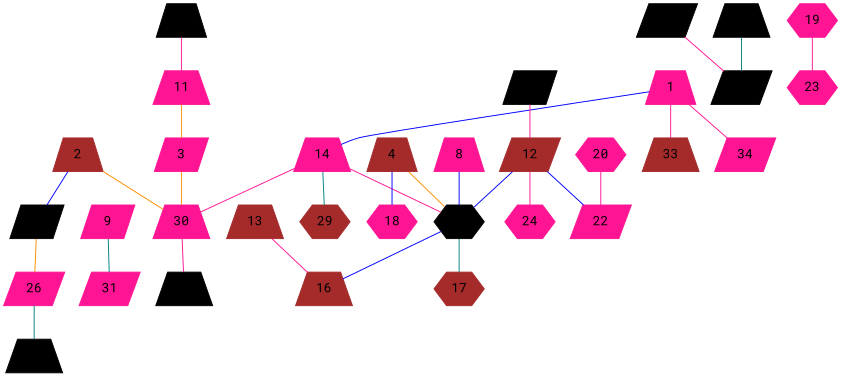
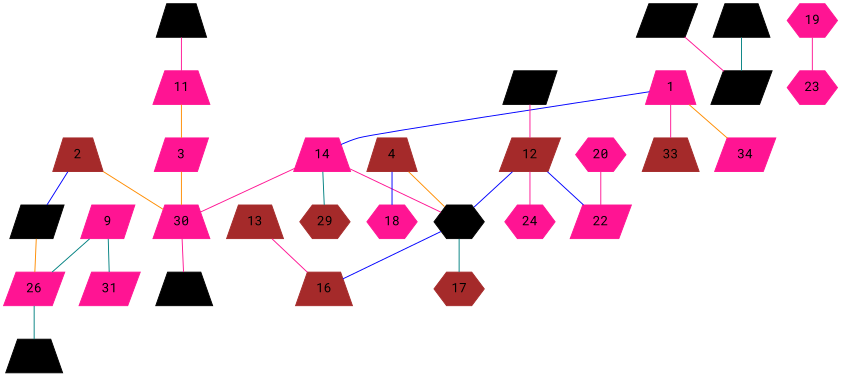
edge "1" -- "34": color deeppink -> darkorange
node "8": removed
edge "9" -- "26": added
